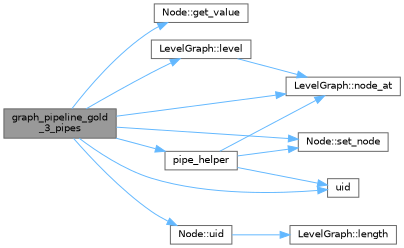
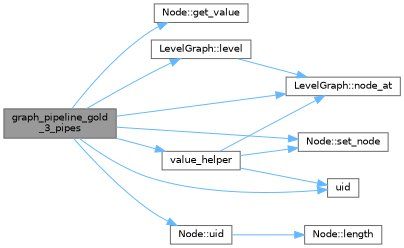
node "pipe_helper": label "pipe_helper" -> "value_helper"
node "LevelGraph::length": label "LevelGraph::length" -> "Node::length"
